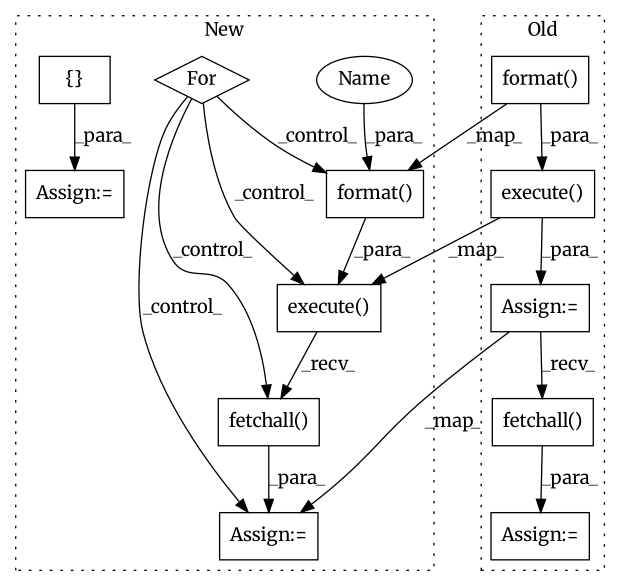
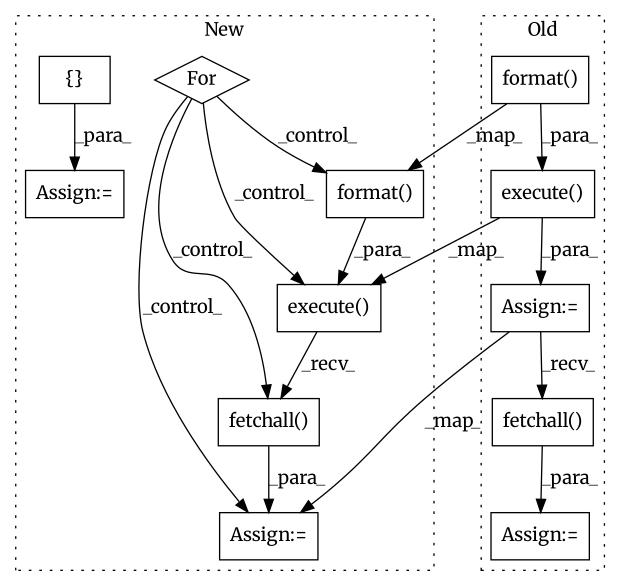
node "Name": removed
